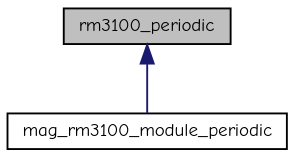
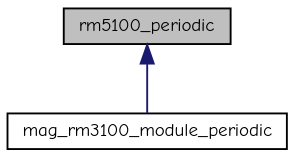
node "rm3100_periodic": label "rm3100_periodic" -> "rm5100_periodic"
